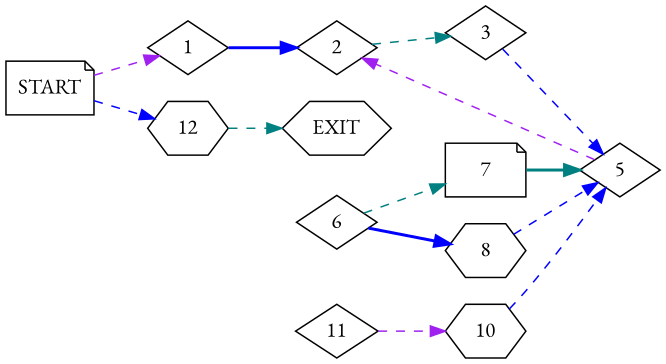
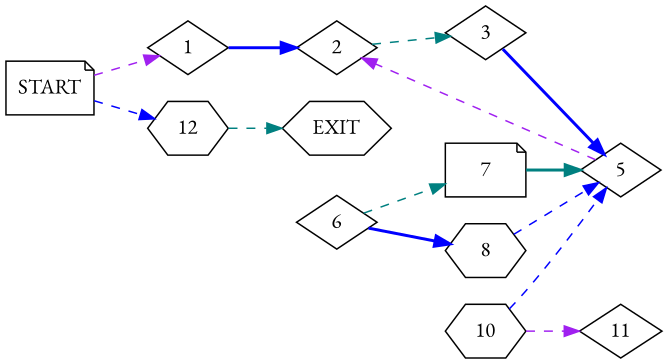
edge "3" -> "5": style dashed -> bold
edge "11" -> "10": reversed
